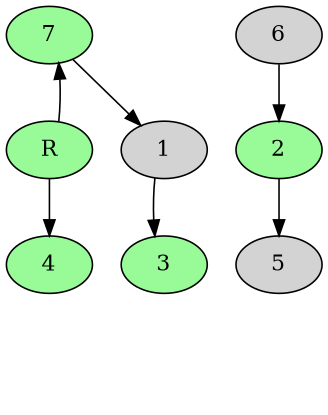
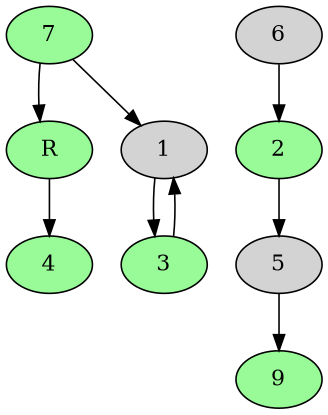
edge "R" -> "7": reversed
edge "3" -> "1": added
node "9": added
